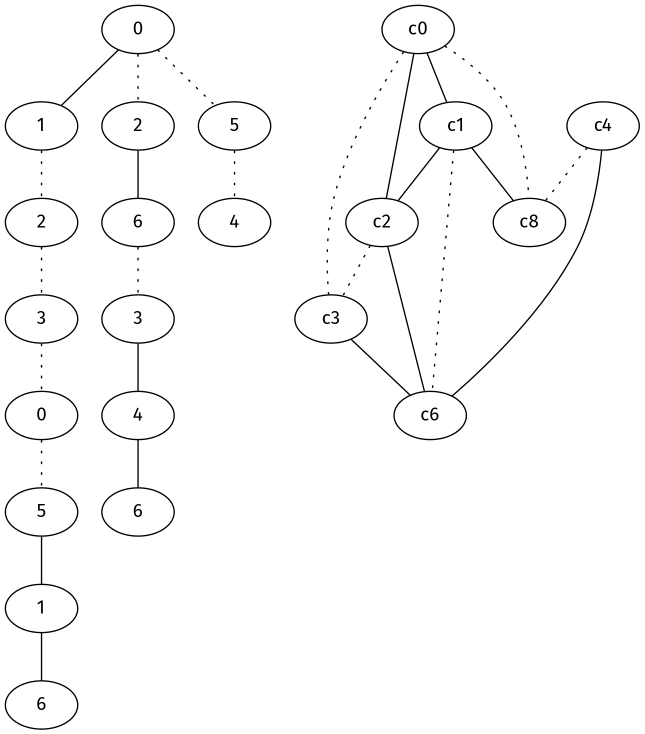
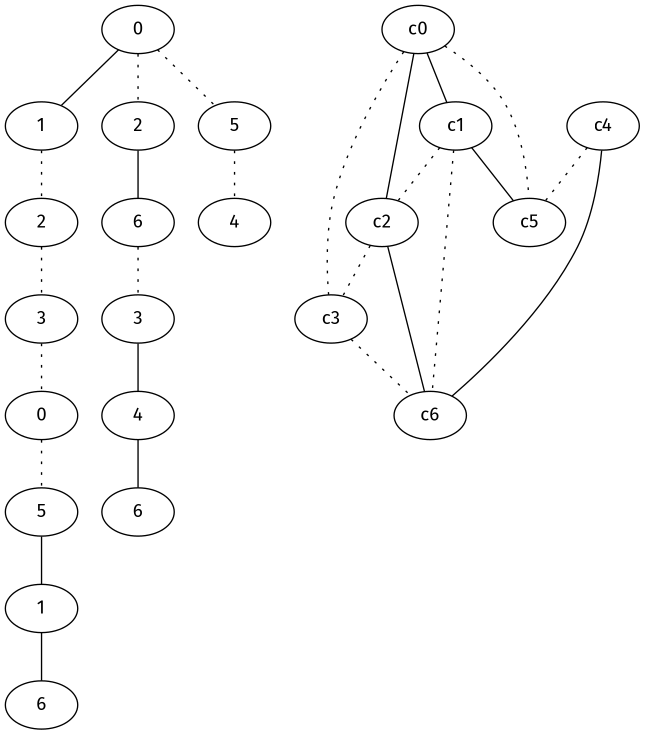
edge "c1" -- "c2": style solid -> dotted
node "c8": label "c8" -> "c5"
edge "c3" -- "c6": style solid -> dotted
